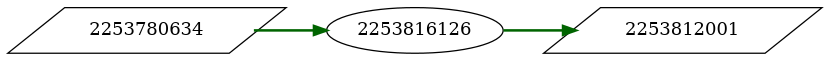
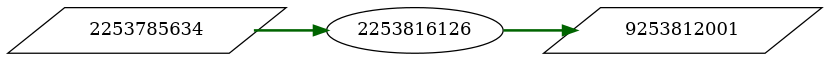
node "2253780634": label "2253780634" -> "2253785634"
node "2253812001": label "2253812001" -> "9253812001"
